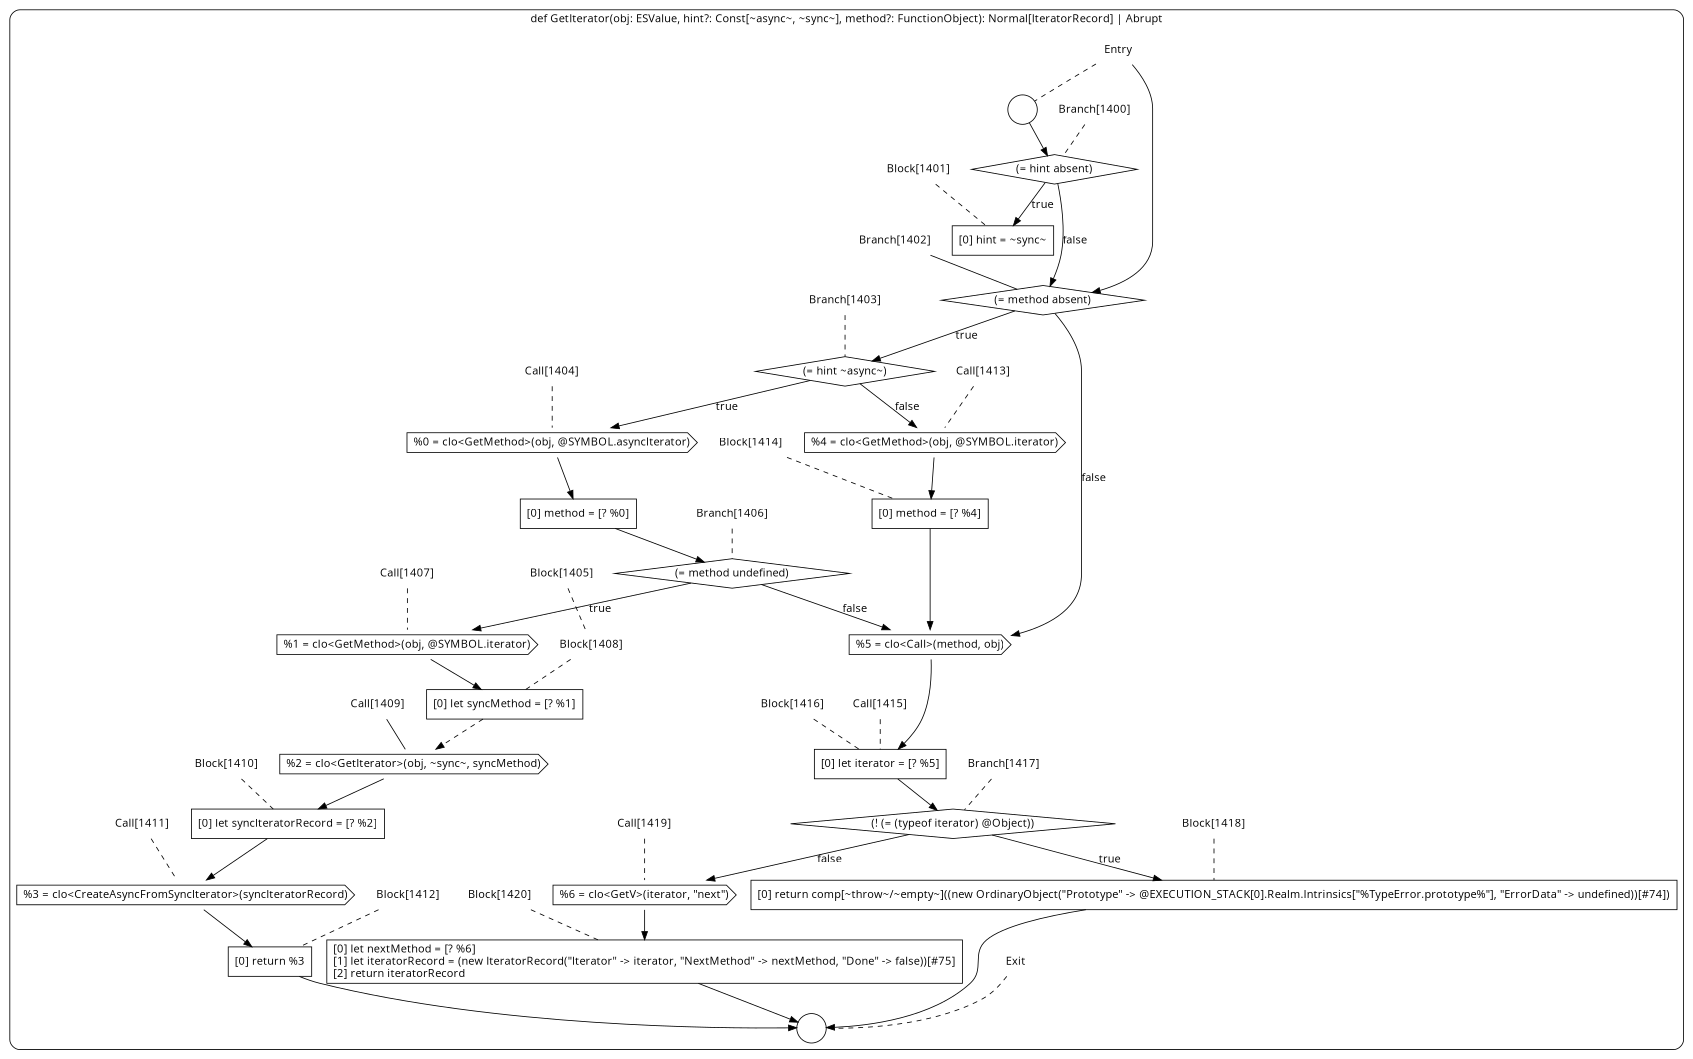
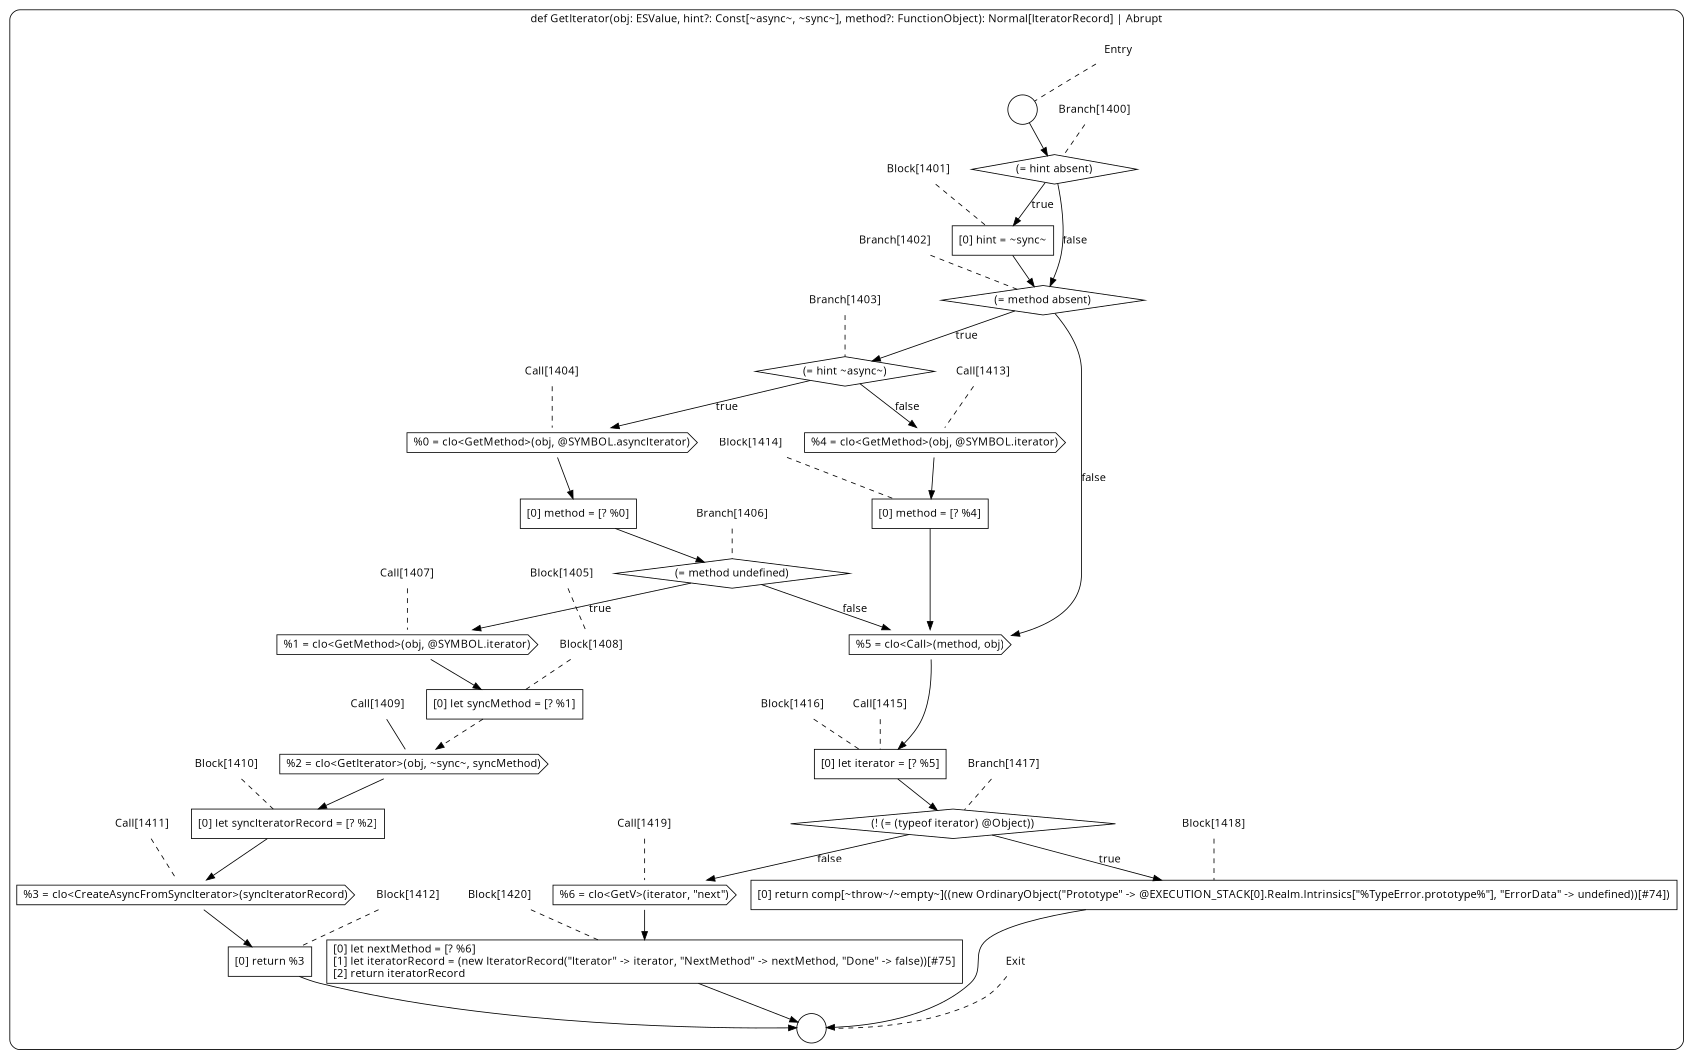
edge "Entry" -> "(= method absent)": now "[0] hint = ~sync~" -> "(= method absent)"
edge "Branch[1402]" -- "(= method absent)": style solid -> dashed
